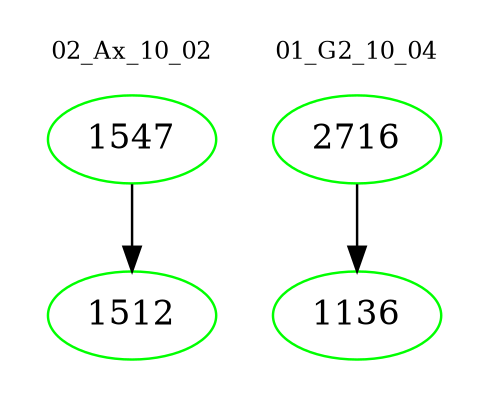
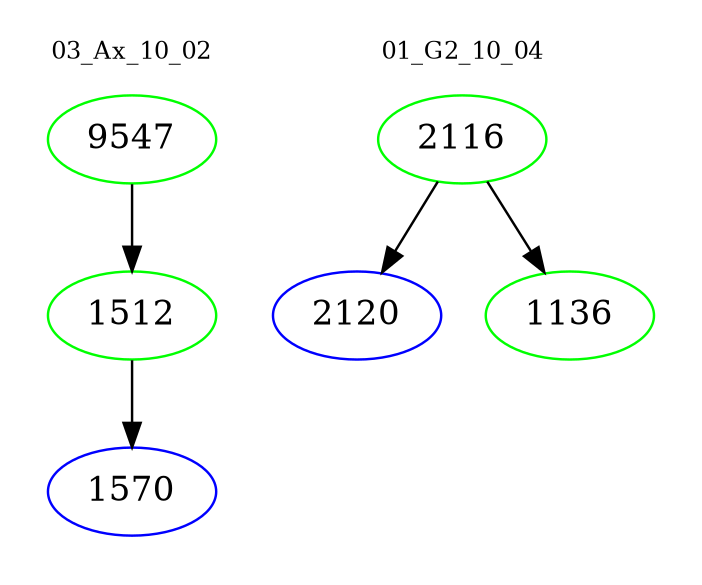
cluster "02_Ax_10_02": label "02_Ax_10_02" -> "03_Ax_10_02"
node "1547": label "1547" -> "9547"
node "2716": label "2716" -> "2116"
node "2120": added
node "1570": added
